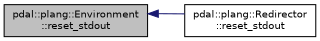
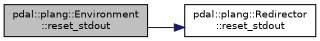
edge "pdal::plang::Redirector ::reset_stdout" -> "pdal::plang::Environment ::reset_stdout": reversed
